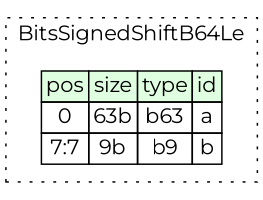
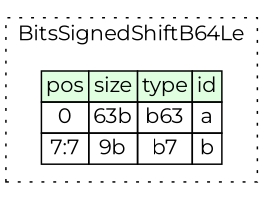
node "pos": text "b9" -> "b7"
